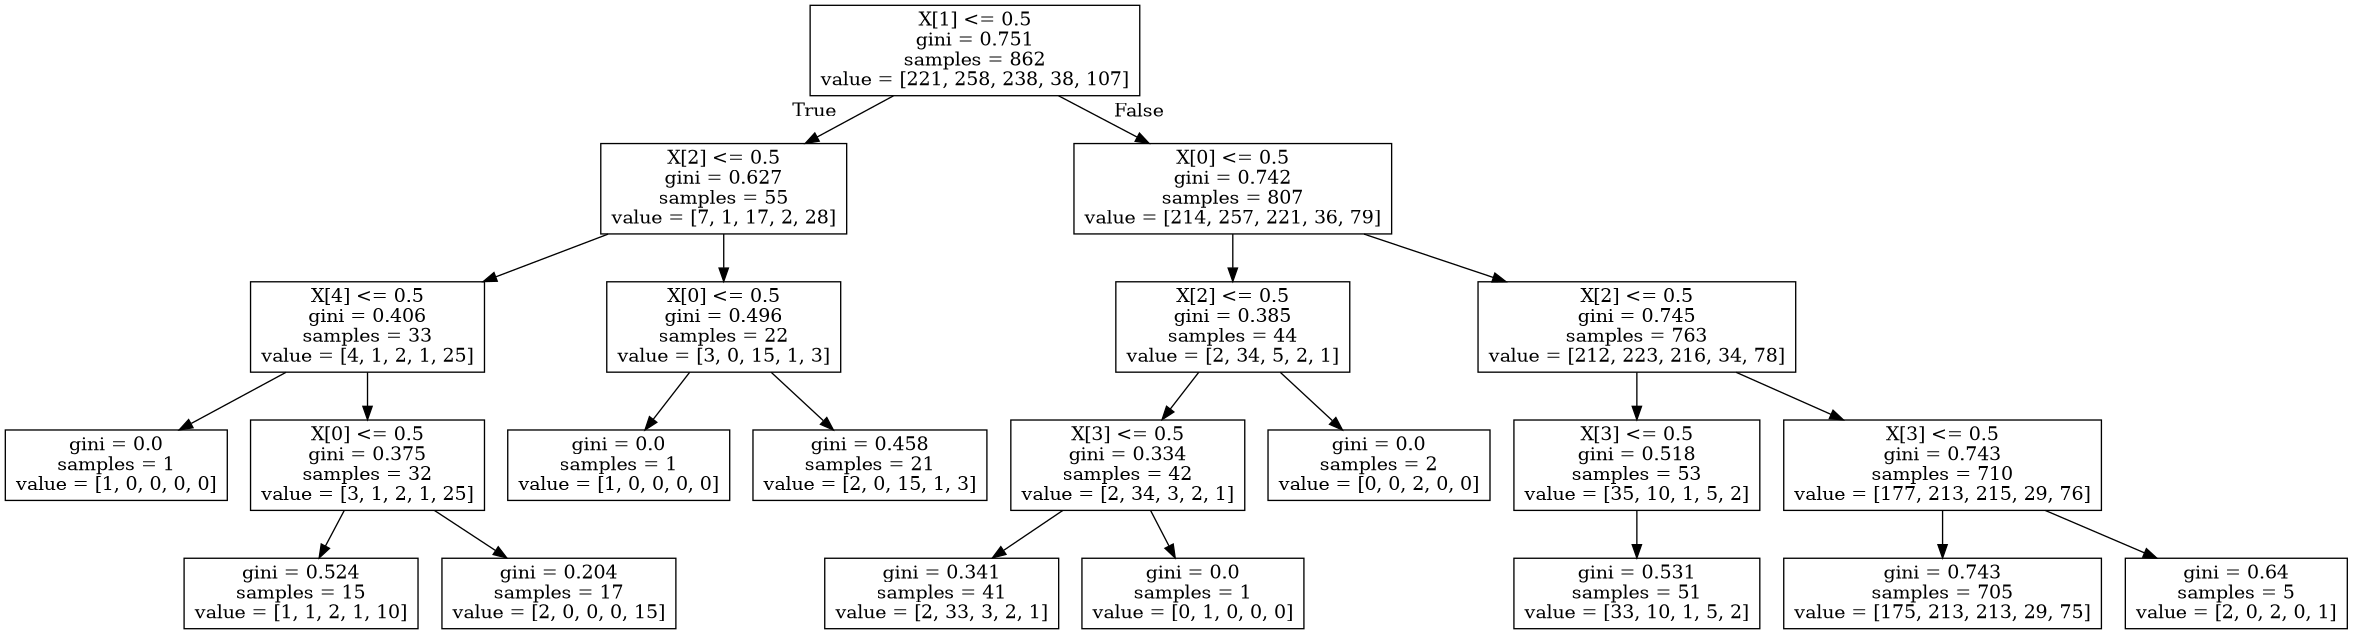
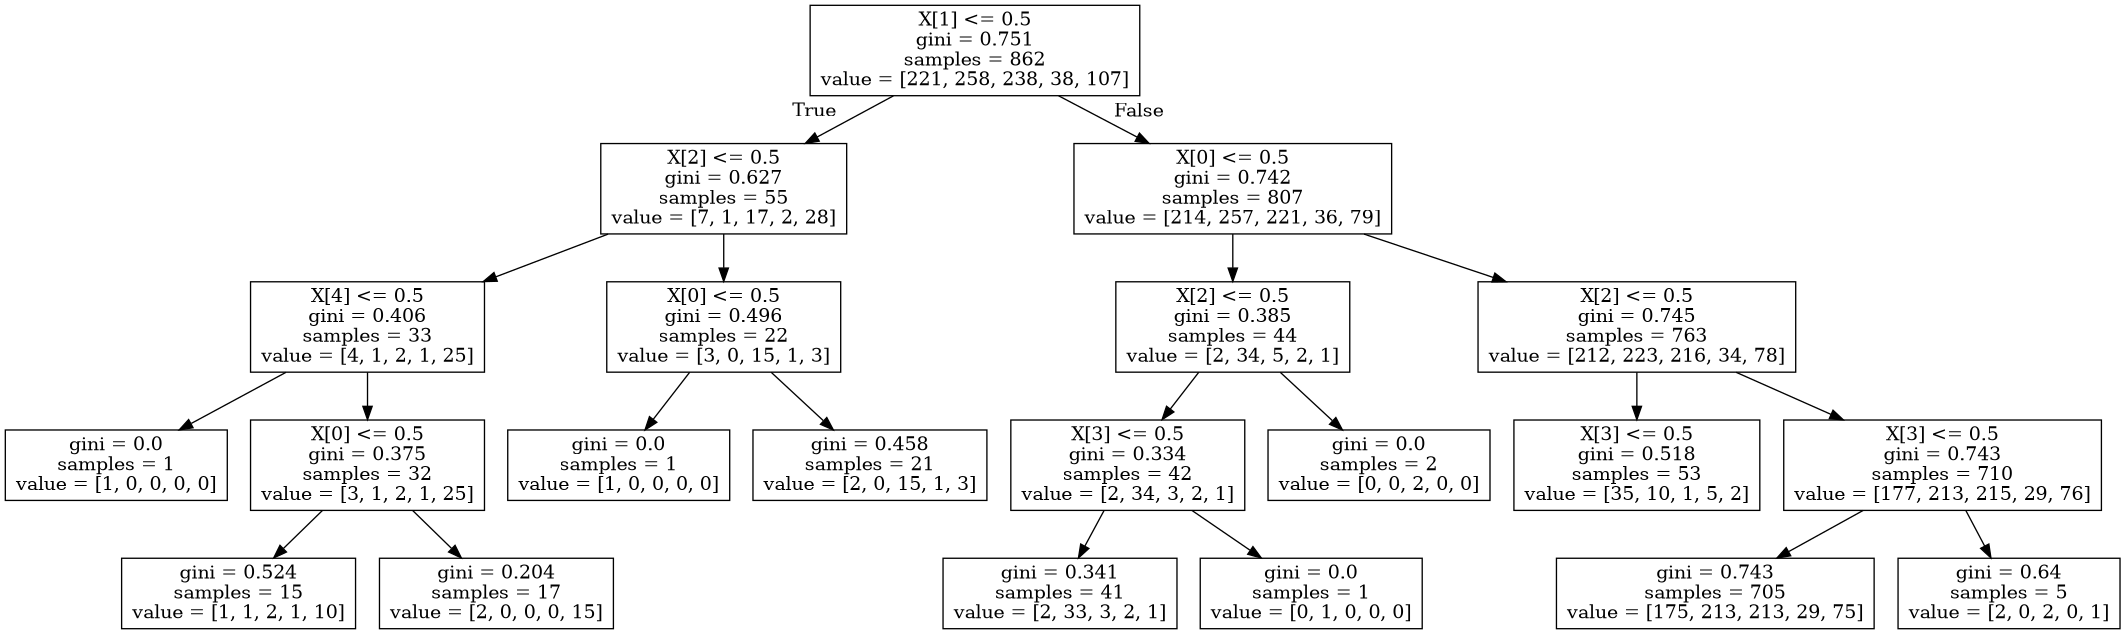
node "gini = 0.531 samples = 51 value = [33, 10, 1, 5, 2]": removed
